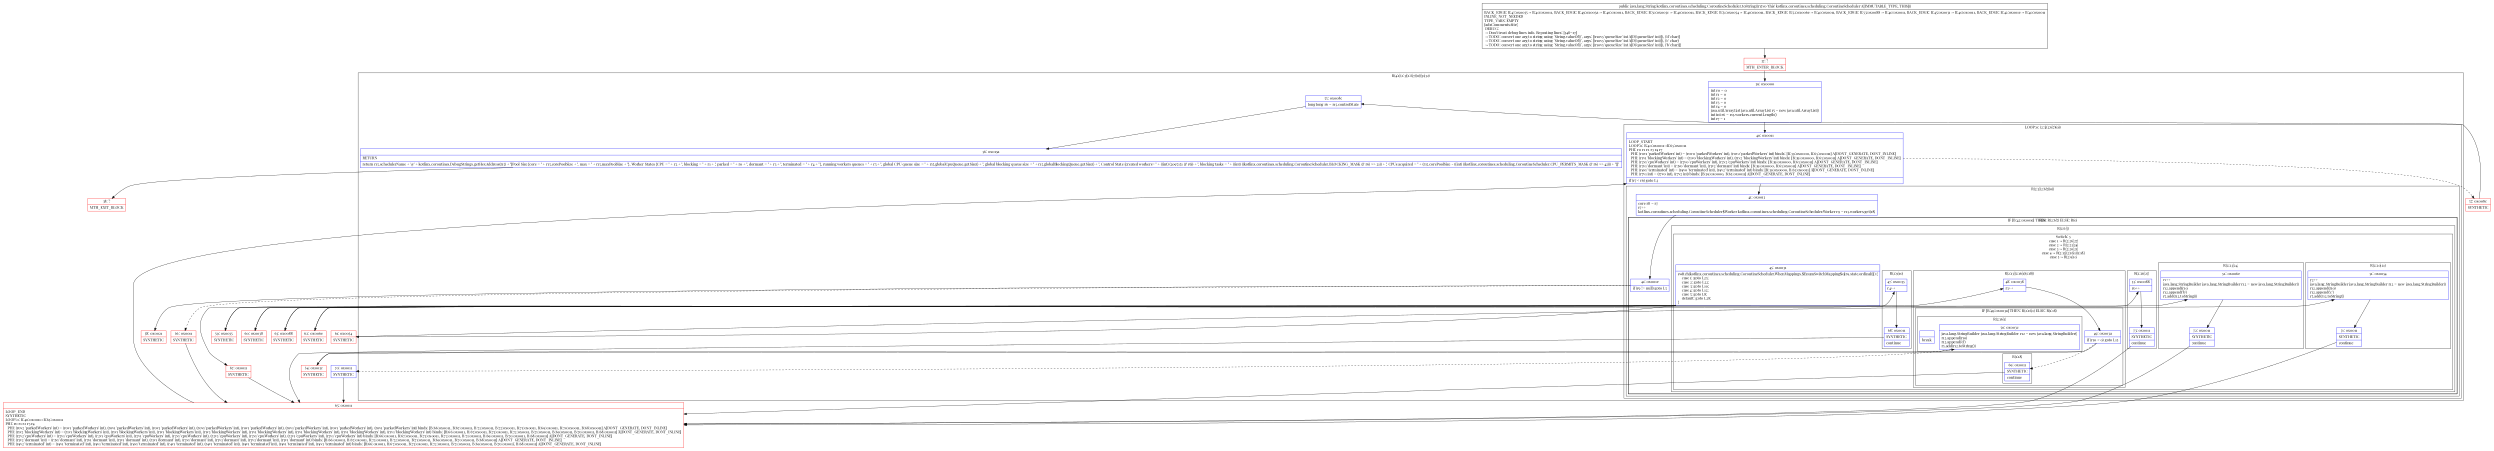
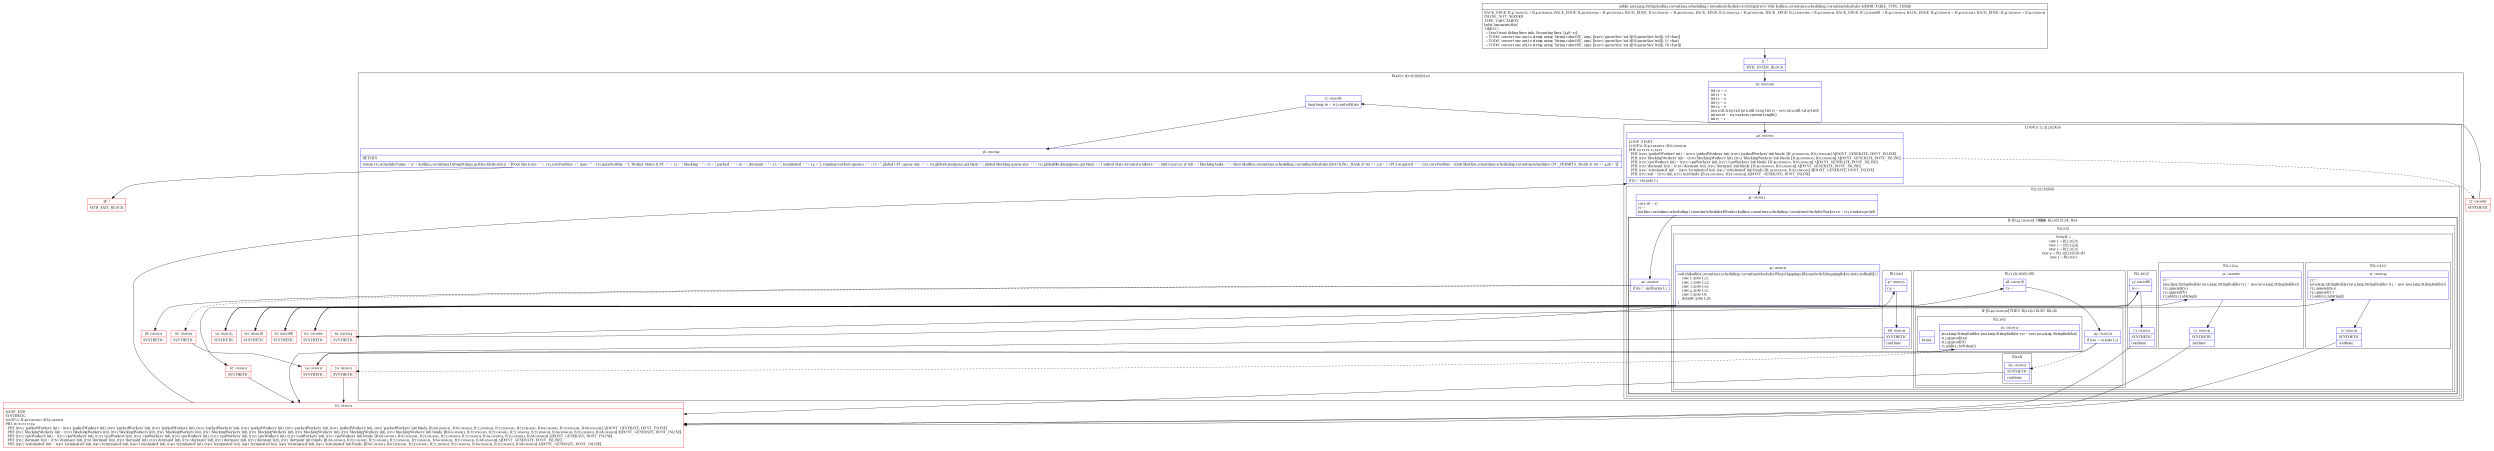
node "37: ?": color red -> blue
edge "45: 0x0031" -> "62: 0x006e": now "53: 0x0088" -> "62: 0x006e"
node "70: 0x0011": color blue -> red
edge "66: 0x0011" -> "65: 0x0011": now "66: 0x0011" -> "64: 0x003c"
